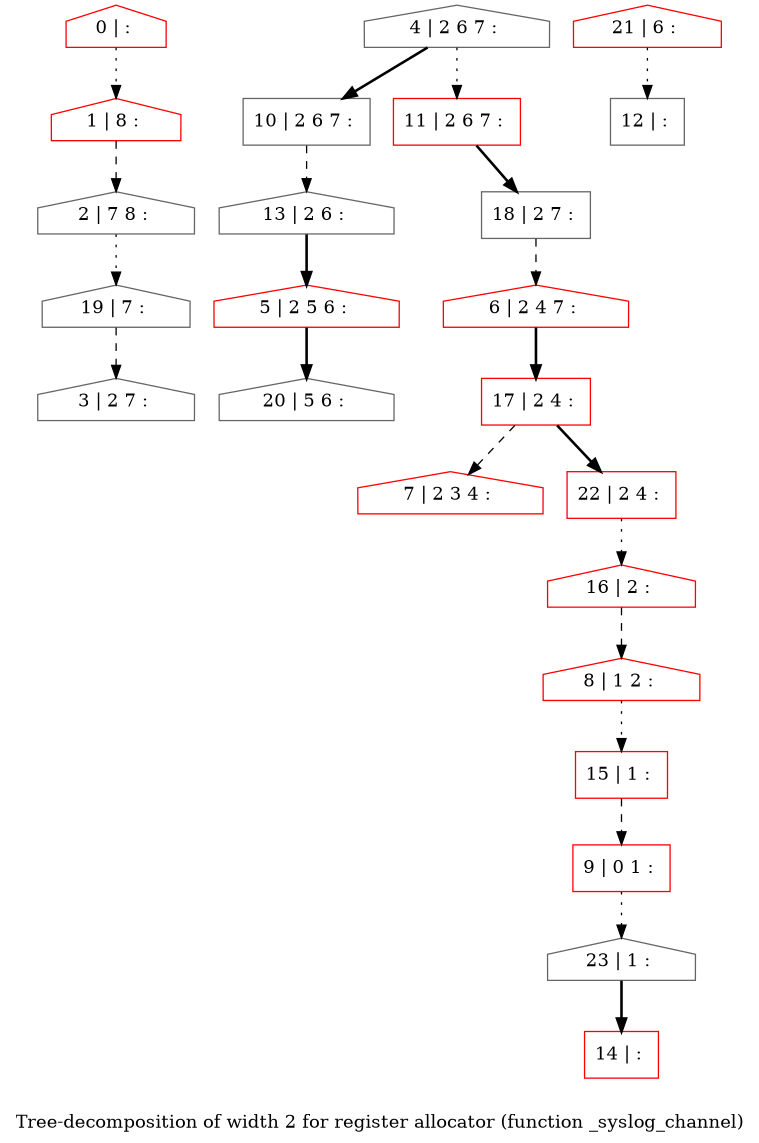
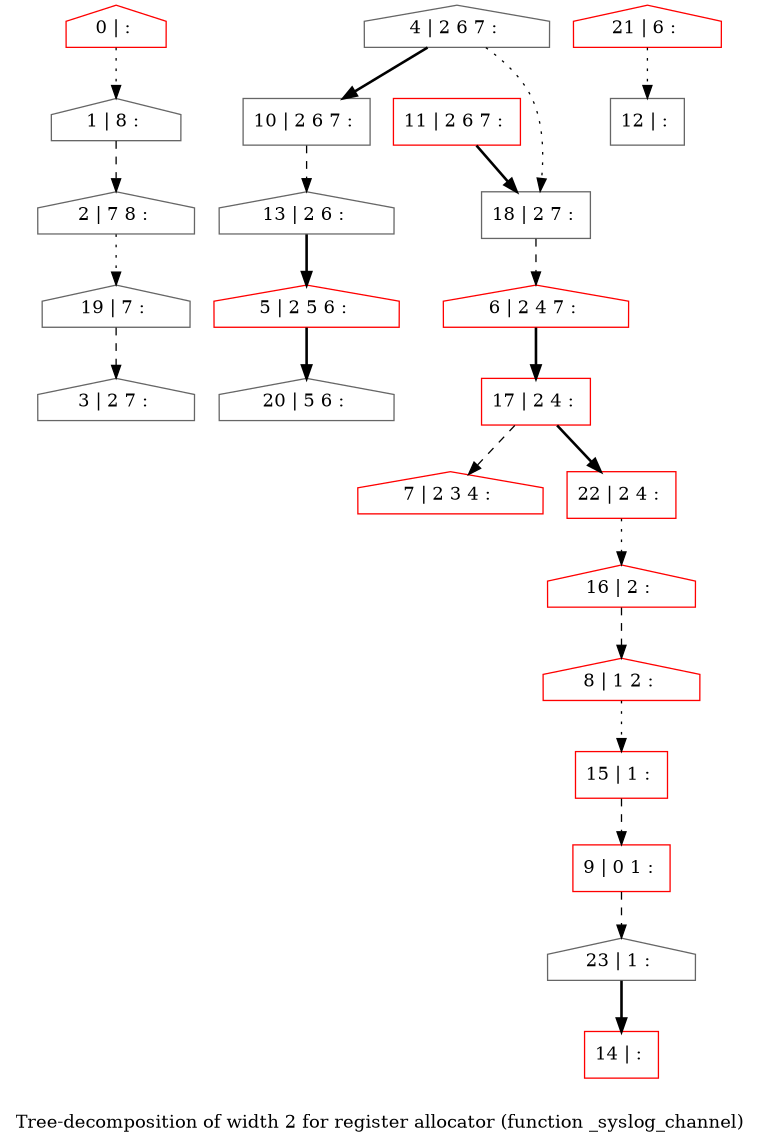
edge "4 | 2 6 7 :" -> "11 | 2 6 7 :": now "4 | 2 6 7 :" -> "18 | 2 7 :"
node "1 | 8 :": color red -> gray40
edge "9 | 0 1 :" -> "23 | 1 :": style dotted -> dashed
